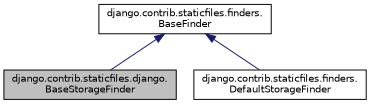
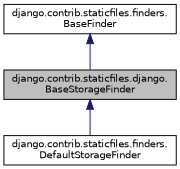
edge "django.contrib.staticfiles.finders. DefaultStorageFinder" -> "django.contrib.staticfiles.finders. BaseFinder": now "django.contrib.staticfiles.finders. DefaultStorageFinder" -> "django.contrib.staticfiles.django. BaseStorageFinder"
